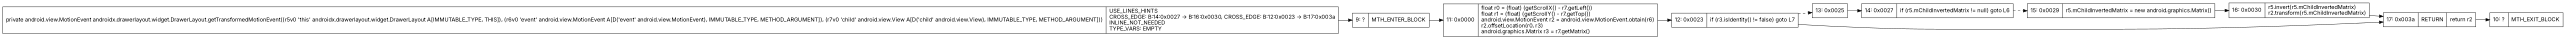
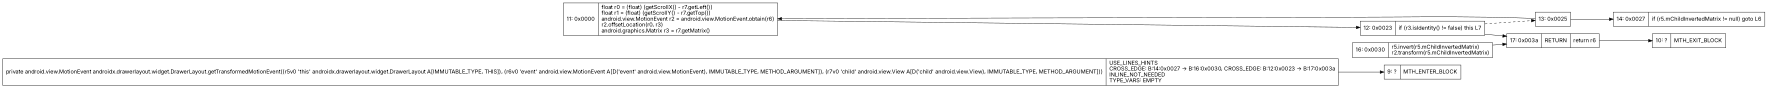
node "15: 0x0029": removed
edge "9: ?" -> "11: 0x0000": now "13: 0x0025" -> "11: 0x0000"
node "12: 0x0023": text "if (r3.isIdentity() != false) goto L7" -> "if (r3.isIdentity() != false) this L7"
node "17: 0x003a": text "return r2" -> "return r6"
